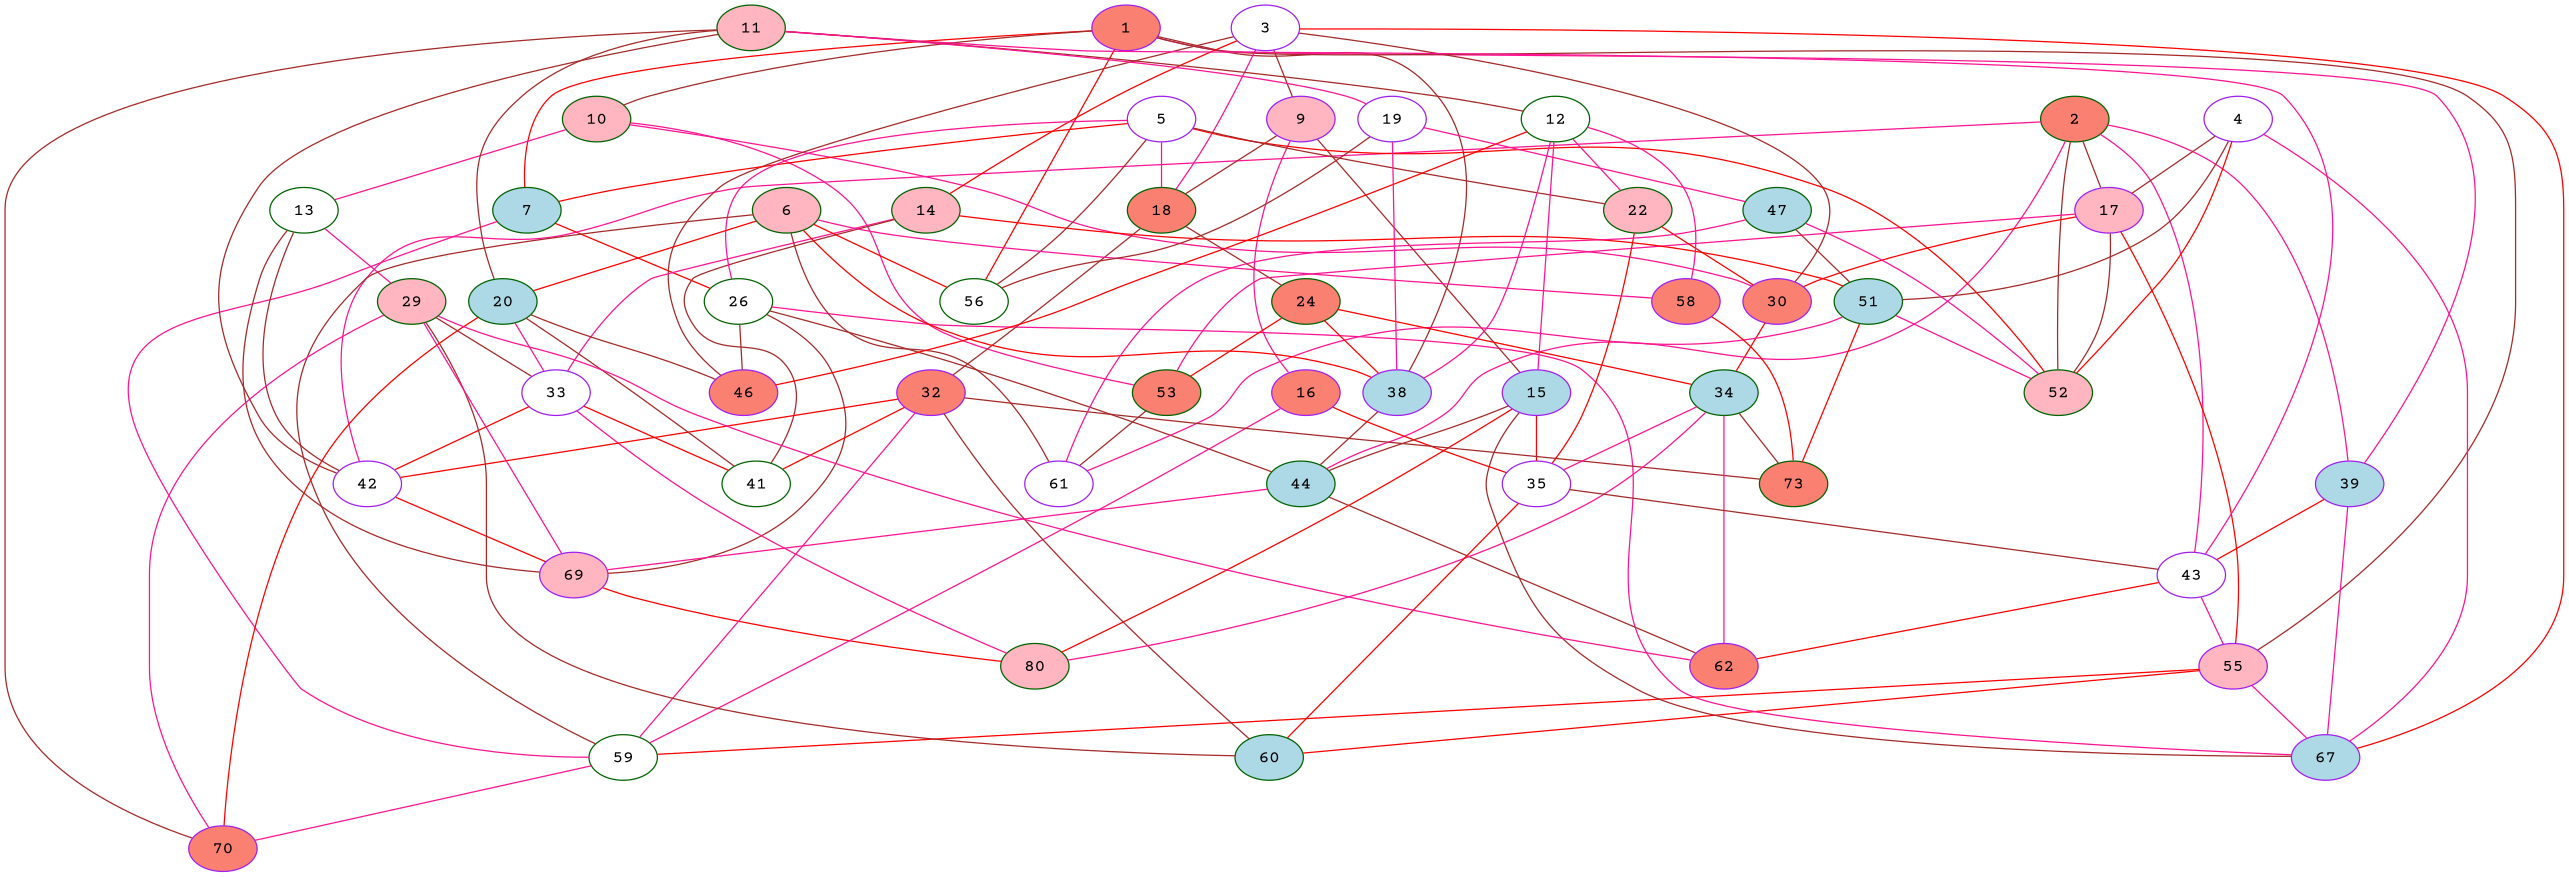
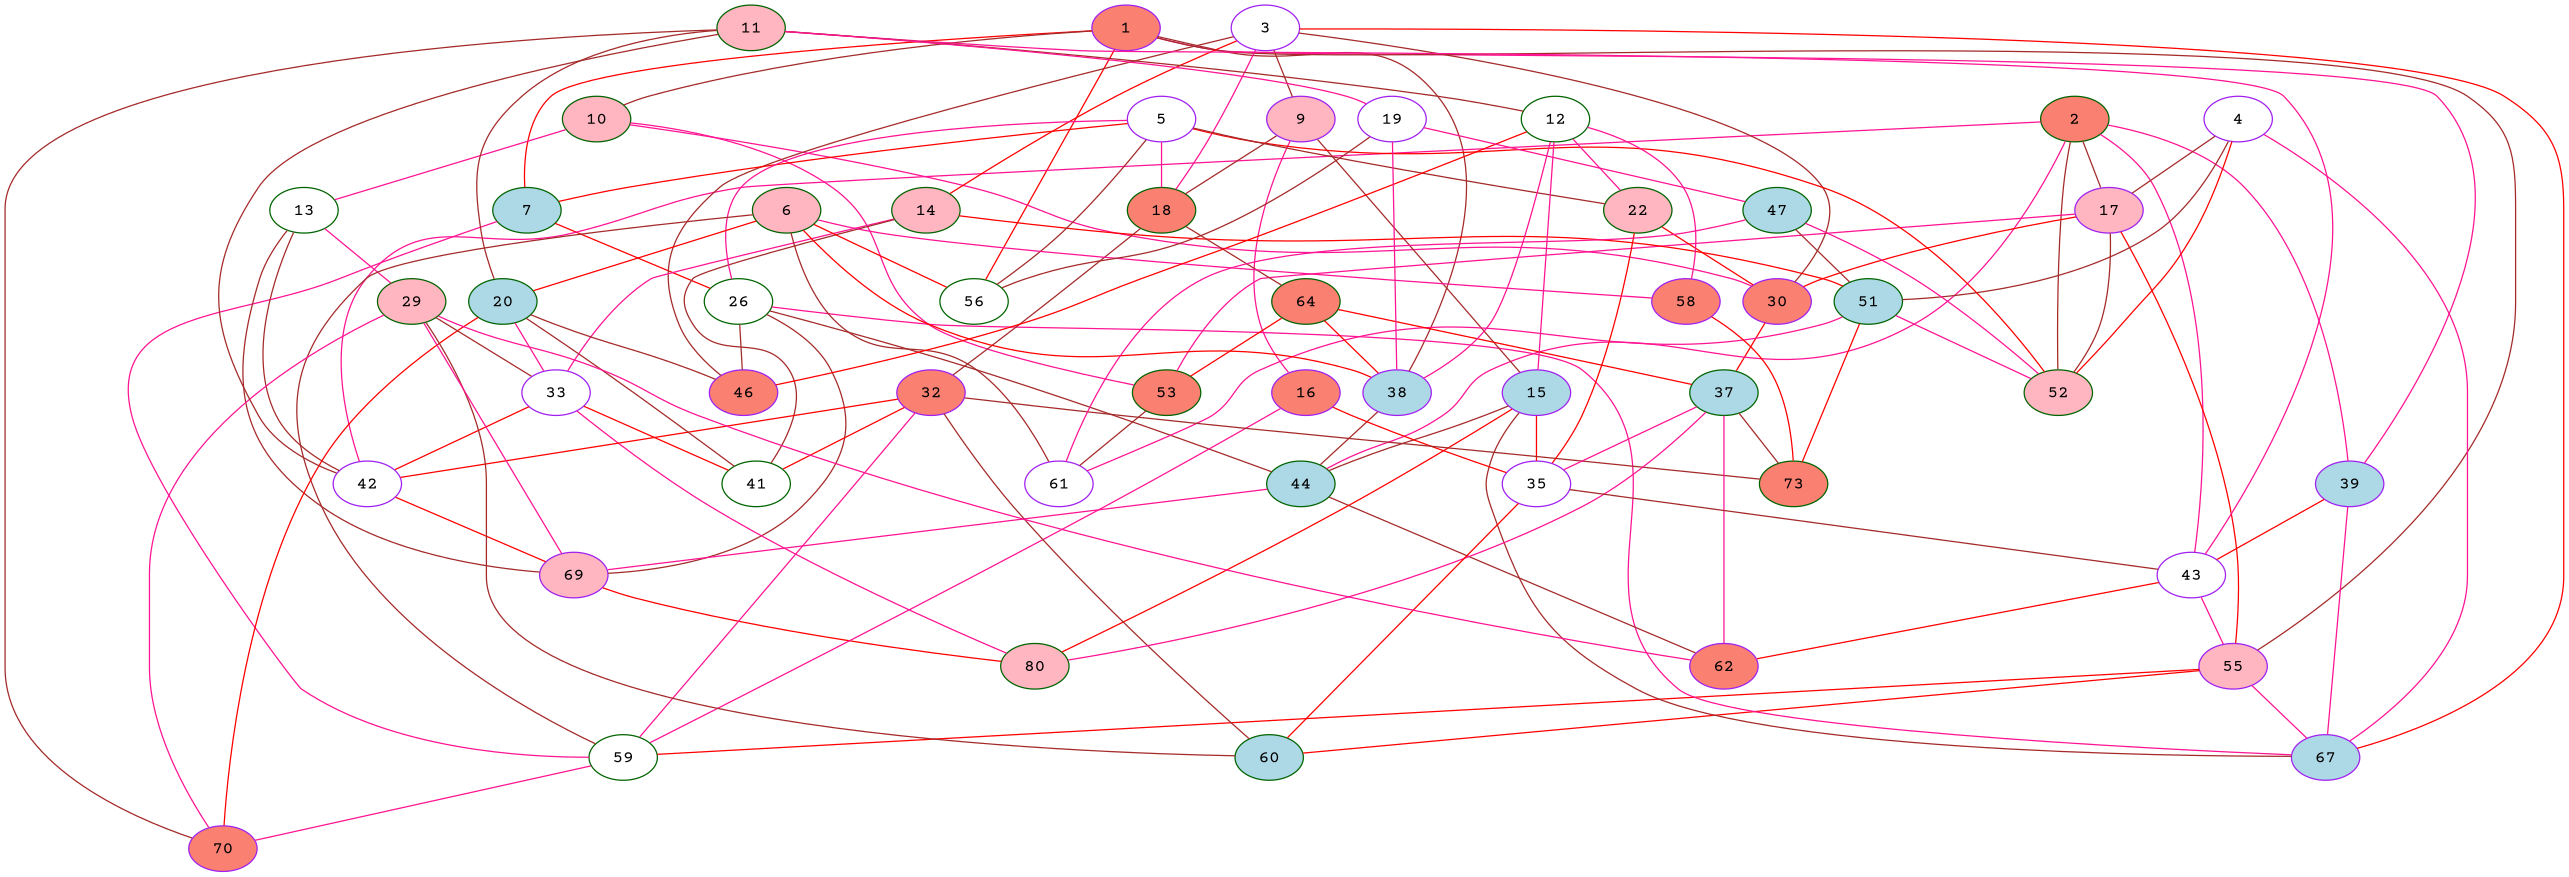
node "24": label "24" -> "64"
node "34": label "34" -> "37"
